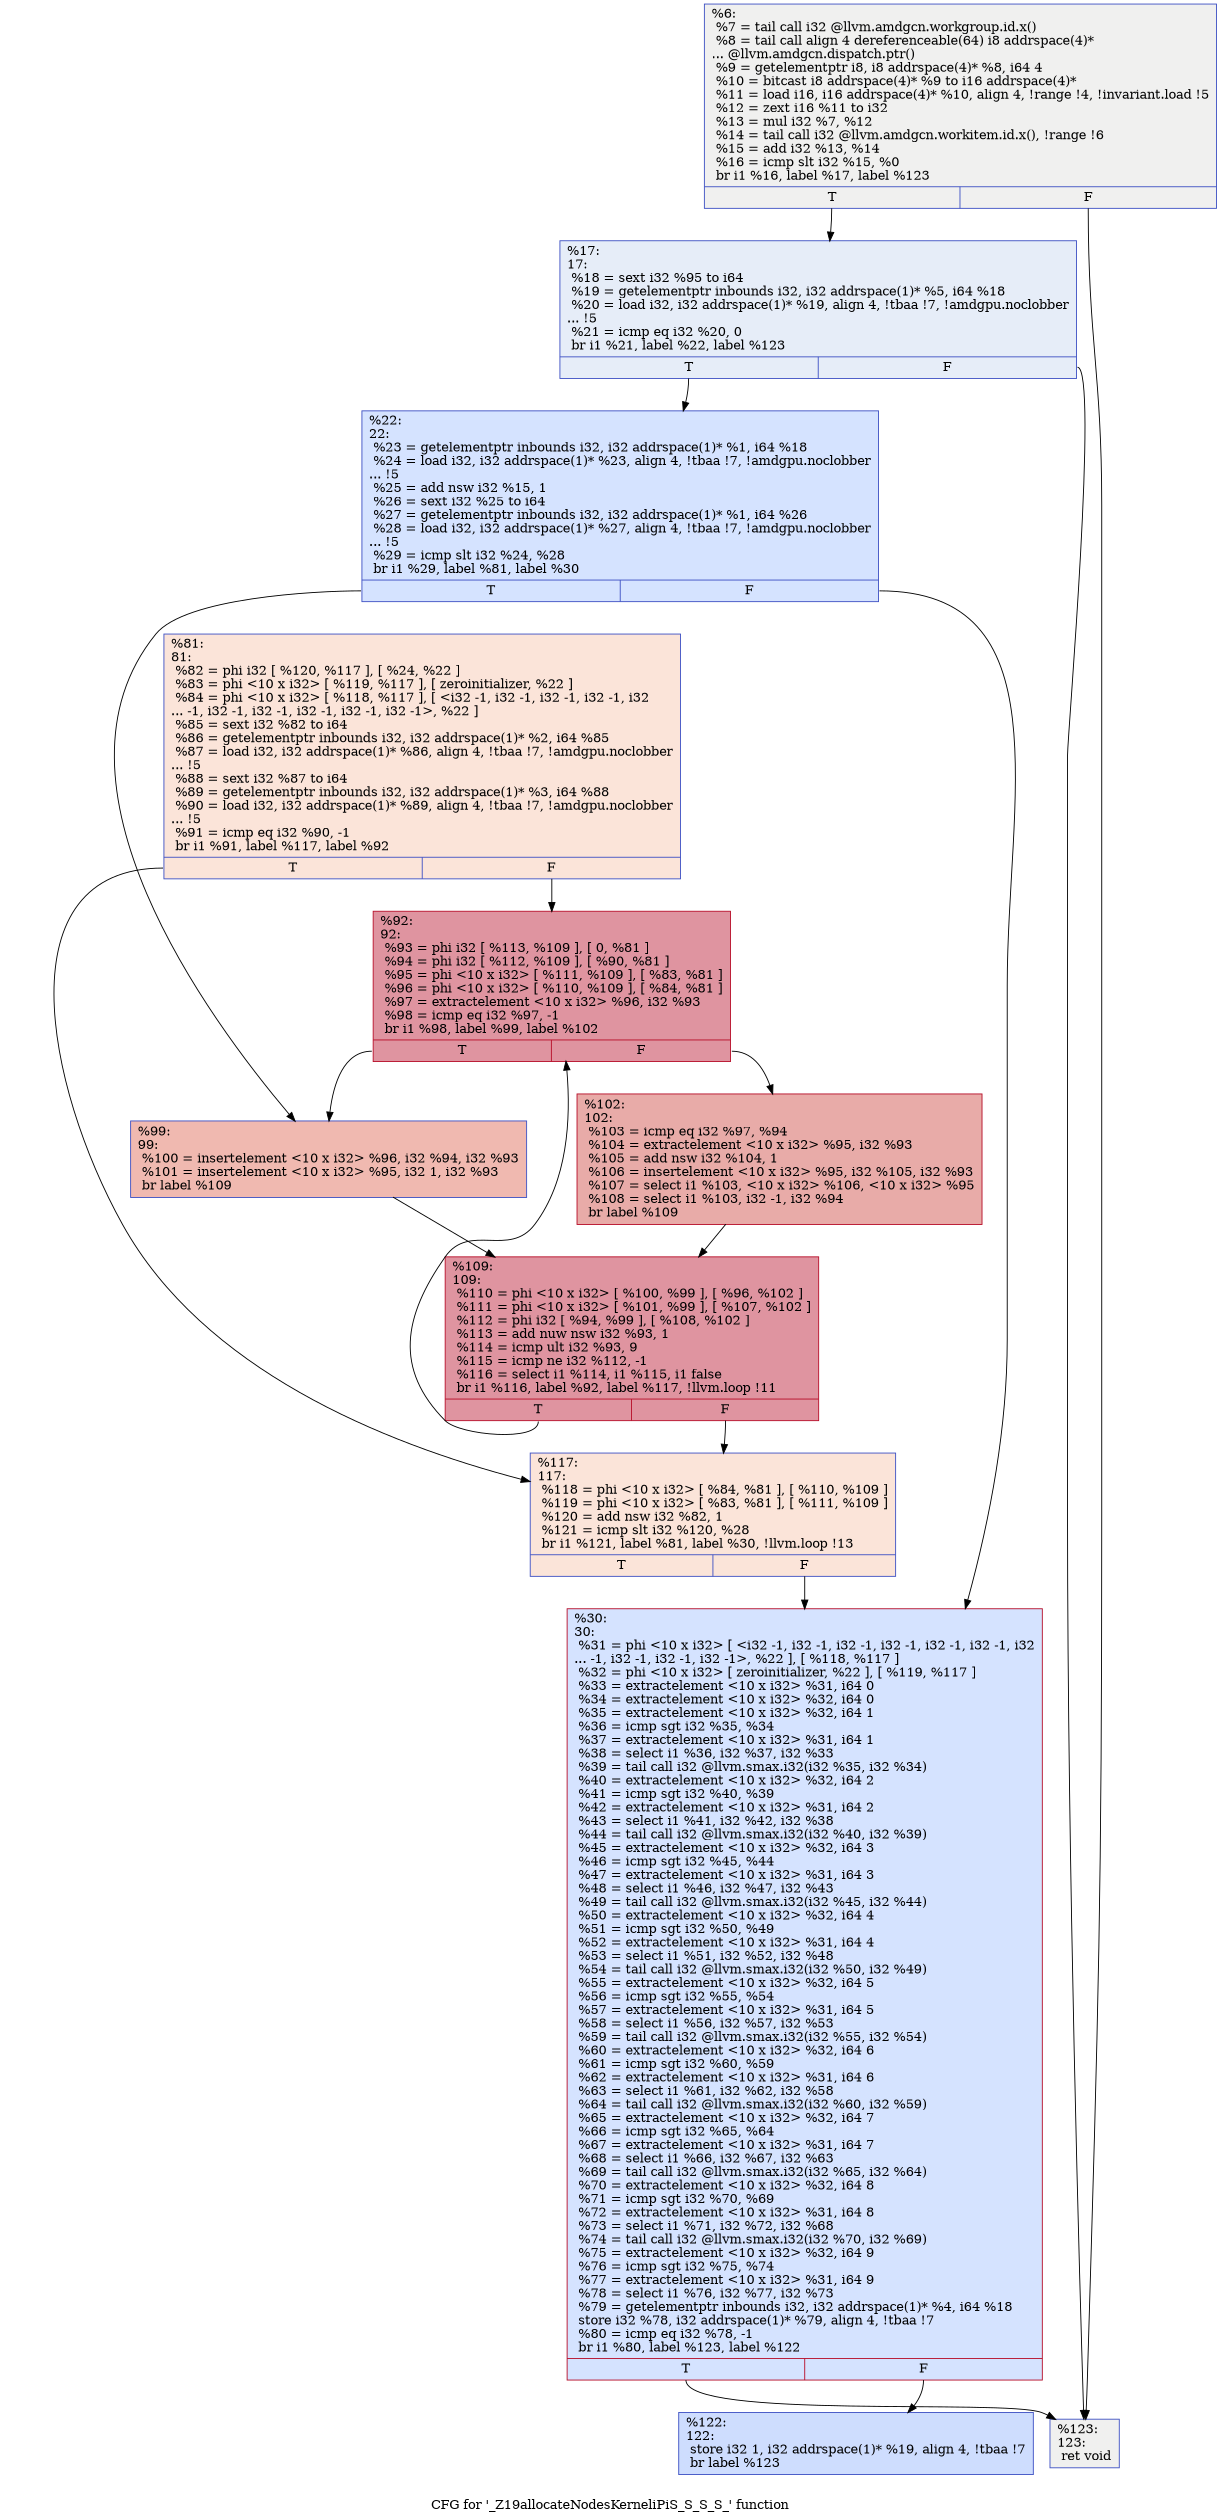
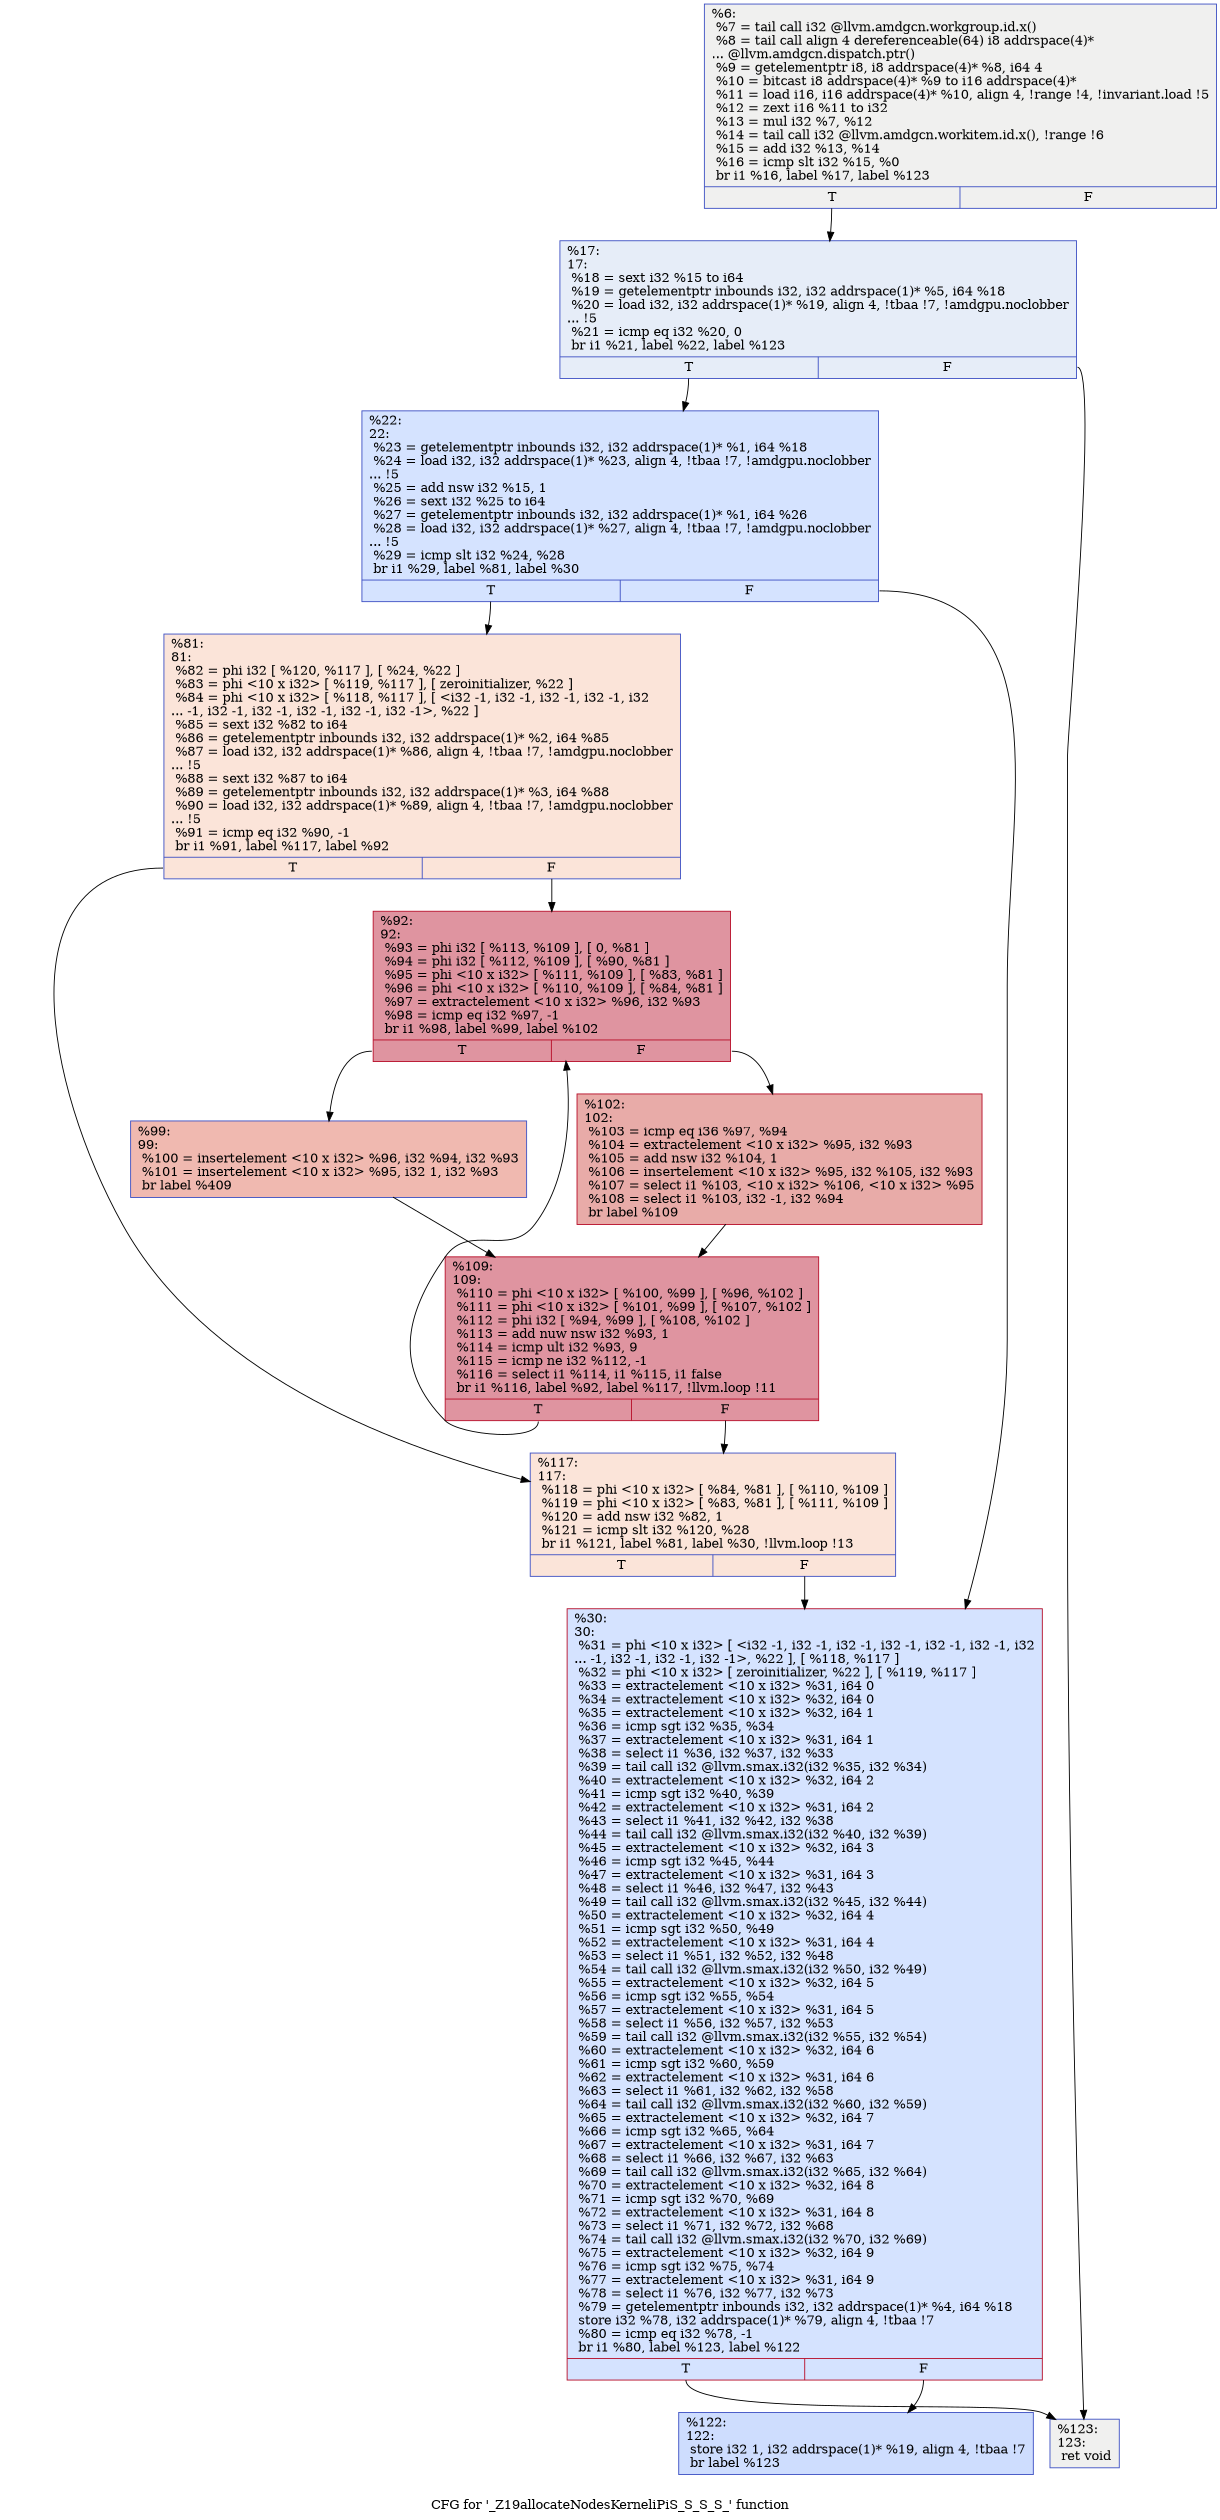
node "%17:": text "%18 = sext i32 %95 to i64" -> "%18 = sext i32 %15 to i64"
edge "%22:" -> "%99:": now "%22:" -> "%81:"
node "%102:": text "%103 = icmp eq i32 %97, %94" -> "%103 = icmp eq i36 %97, %94"
node "%99:": text "br label %109" -> "br label %409"
edge "%6:" -> "%123:": removed
